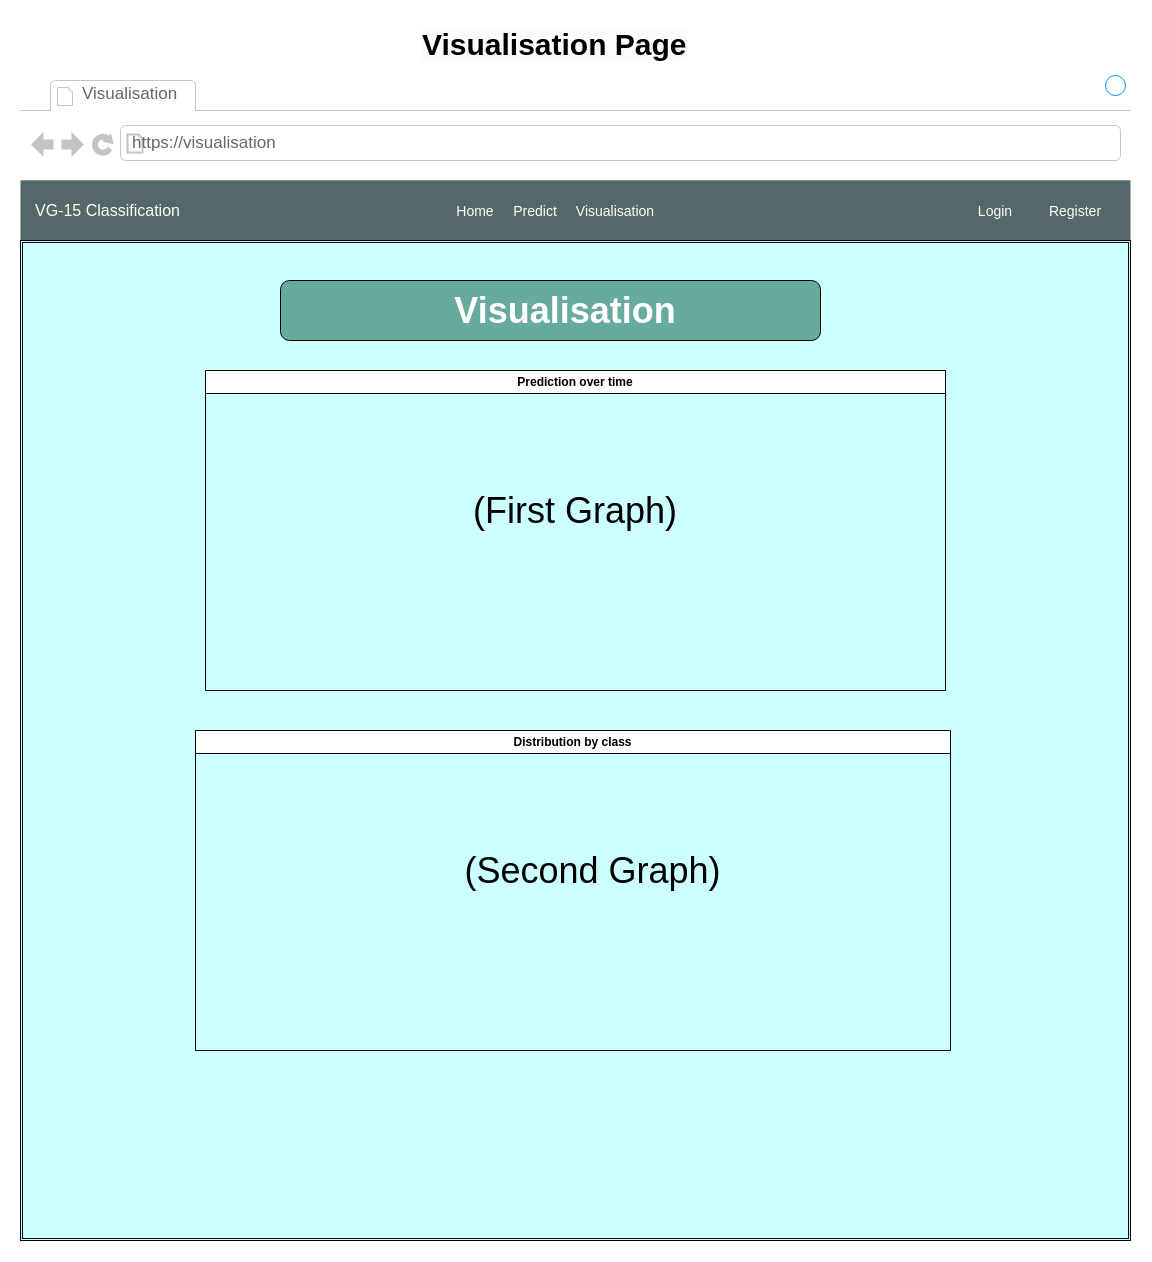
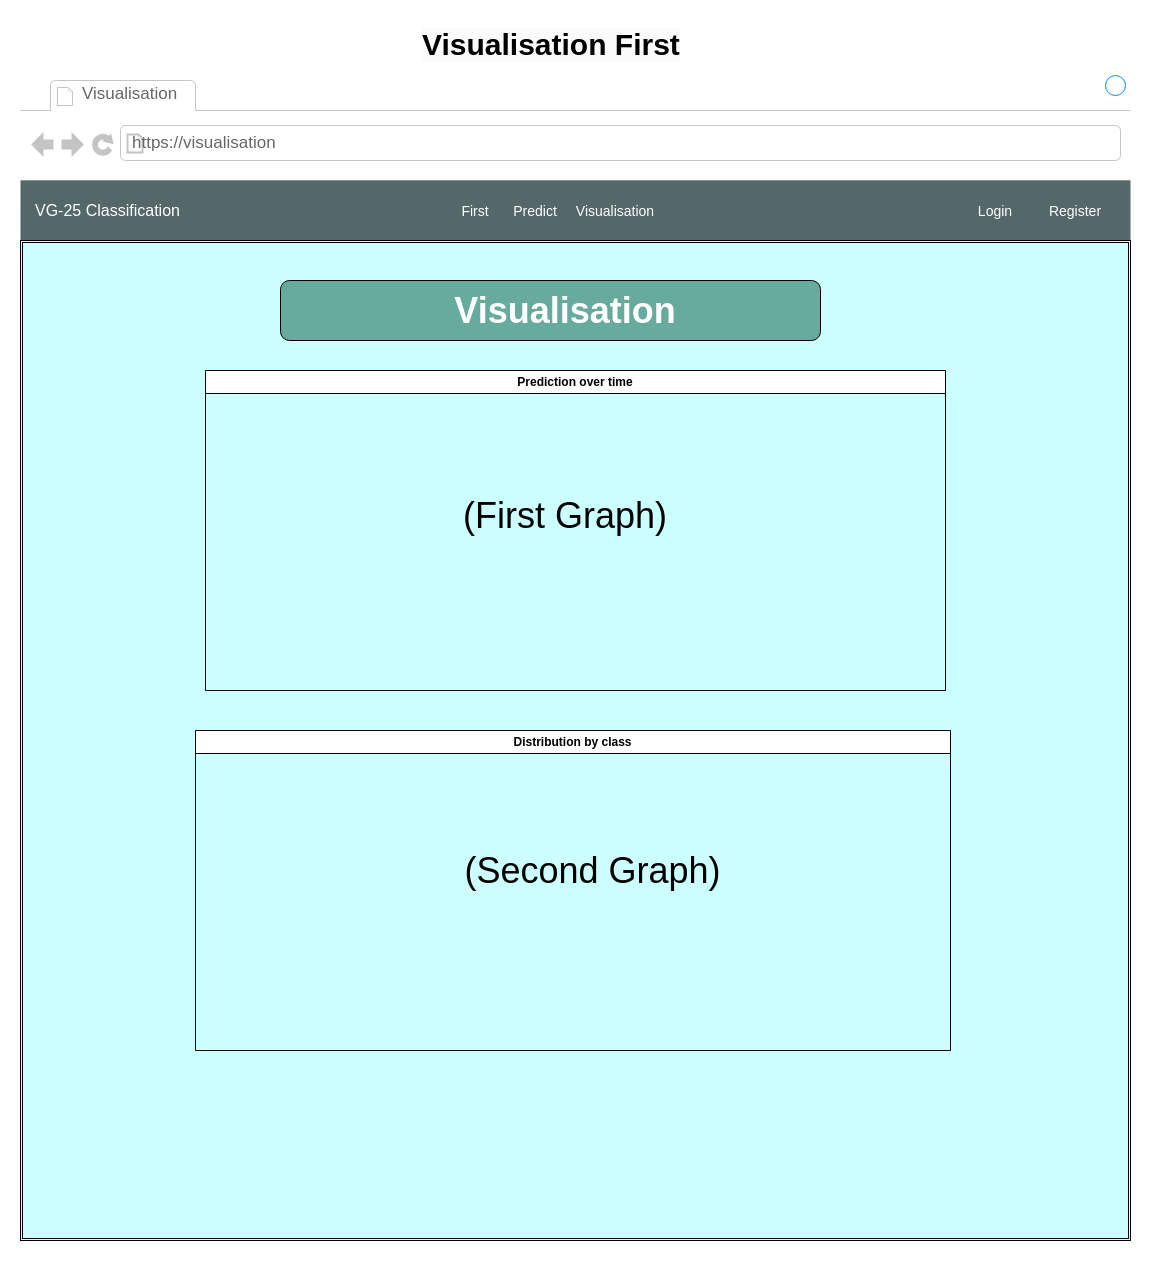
node "Visualisation Page": label "Visualisation Page" -> "Visualisation First"
node "VG-15 Classification": label "VG-15 Classification" -> "VG-25 Classification"
node "Home": label "Home" -> "First"
node "(First Graph)": moved (576, 511) -> (566, 516)
